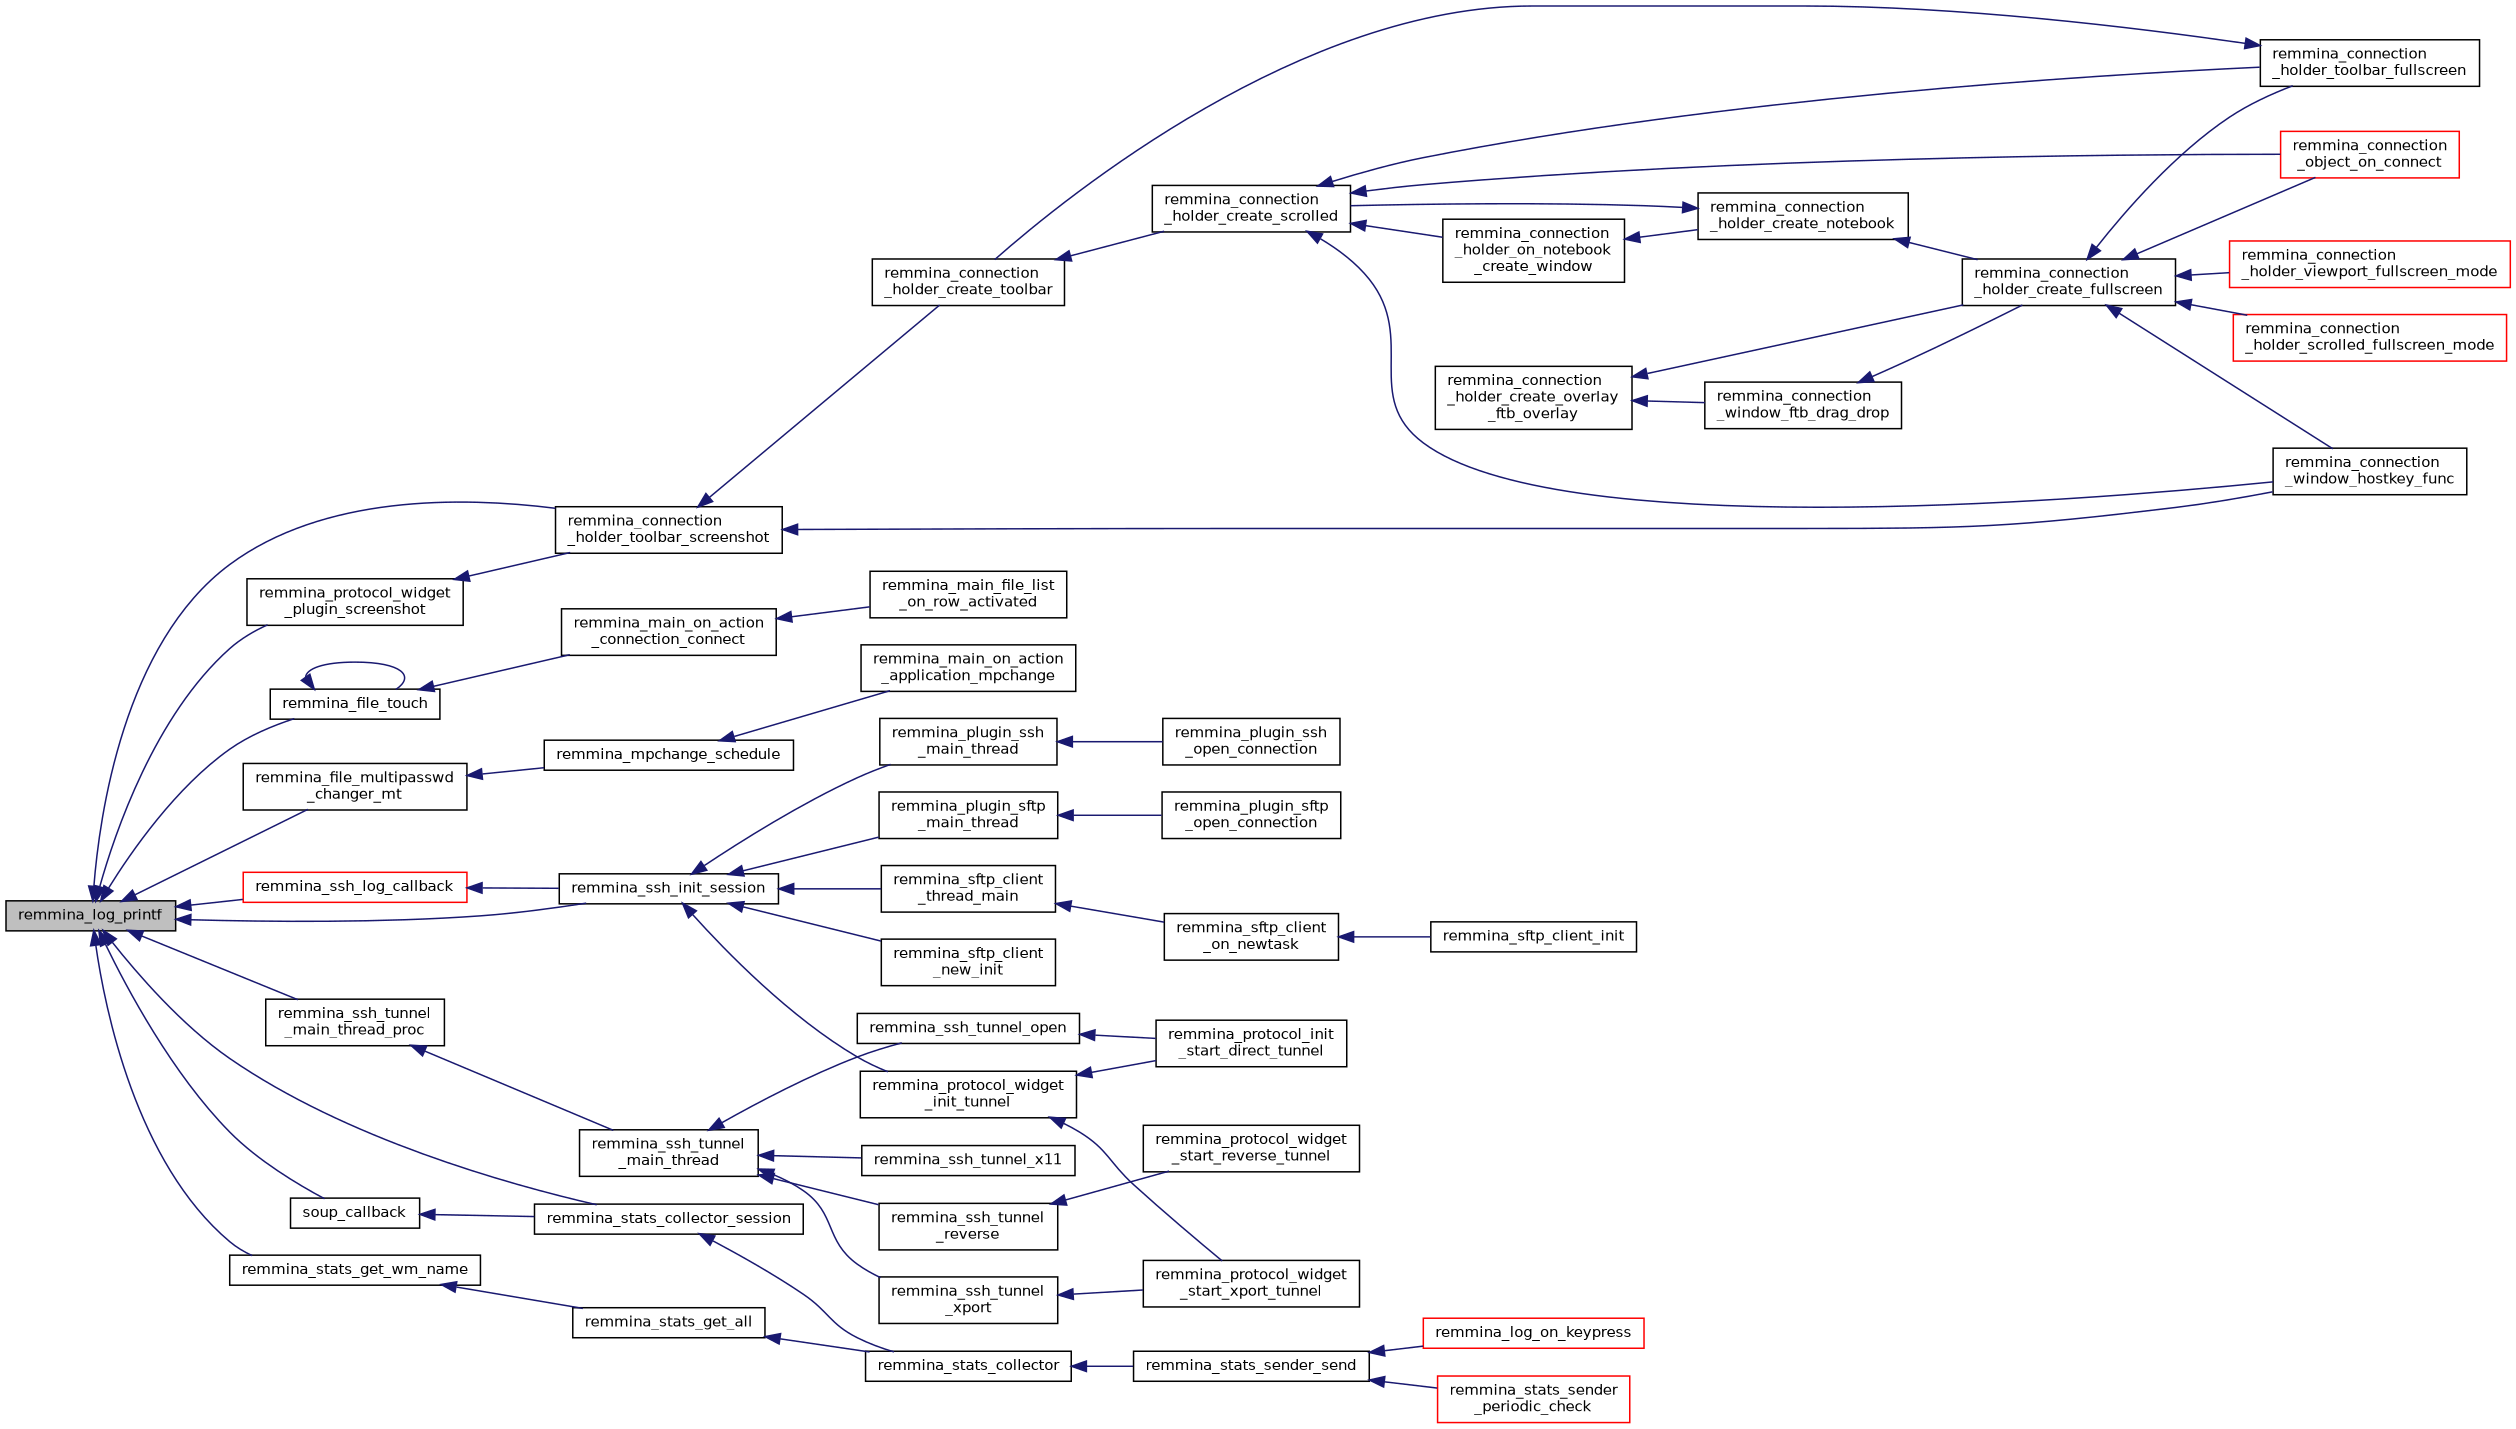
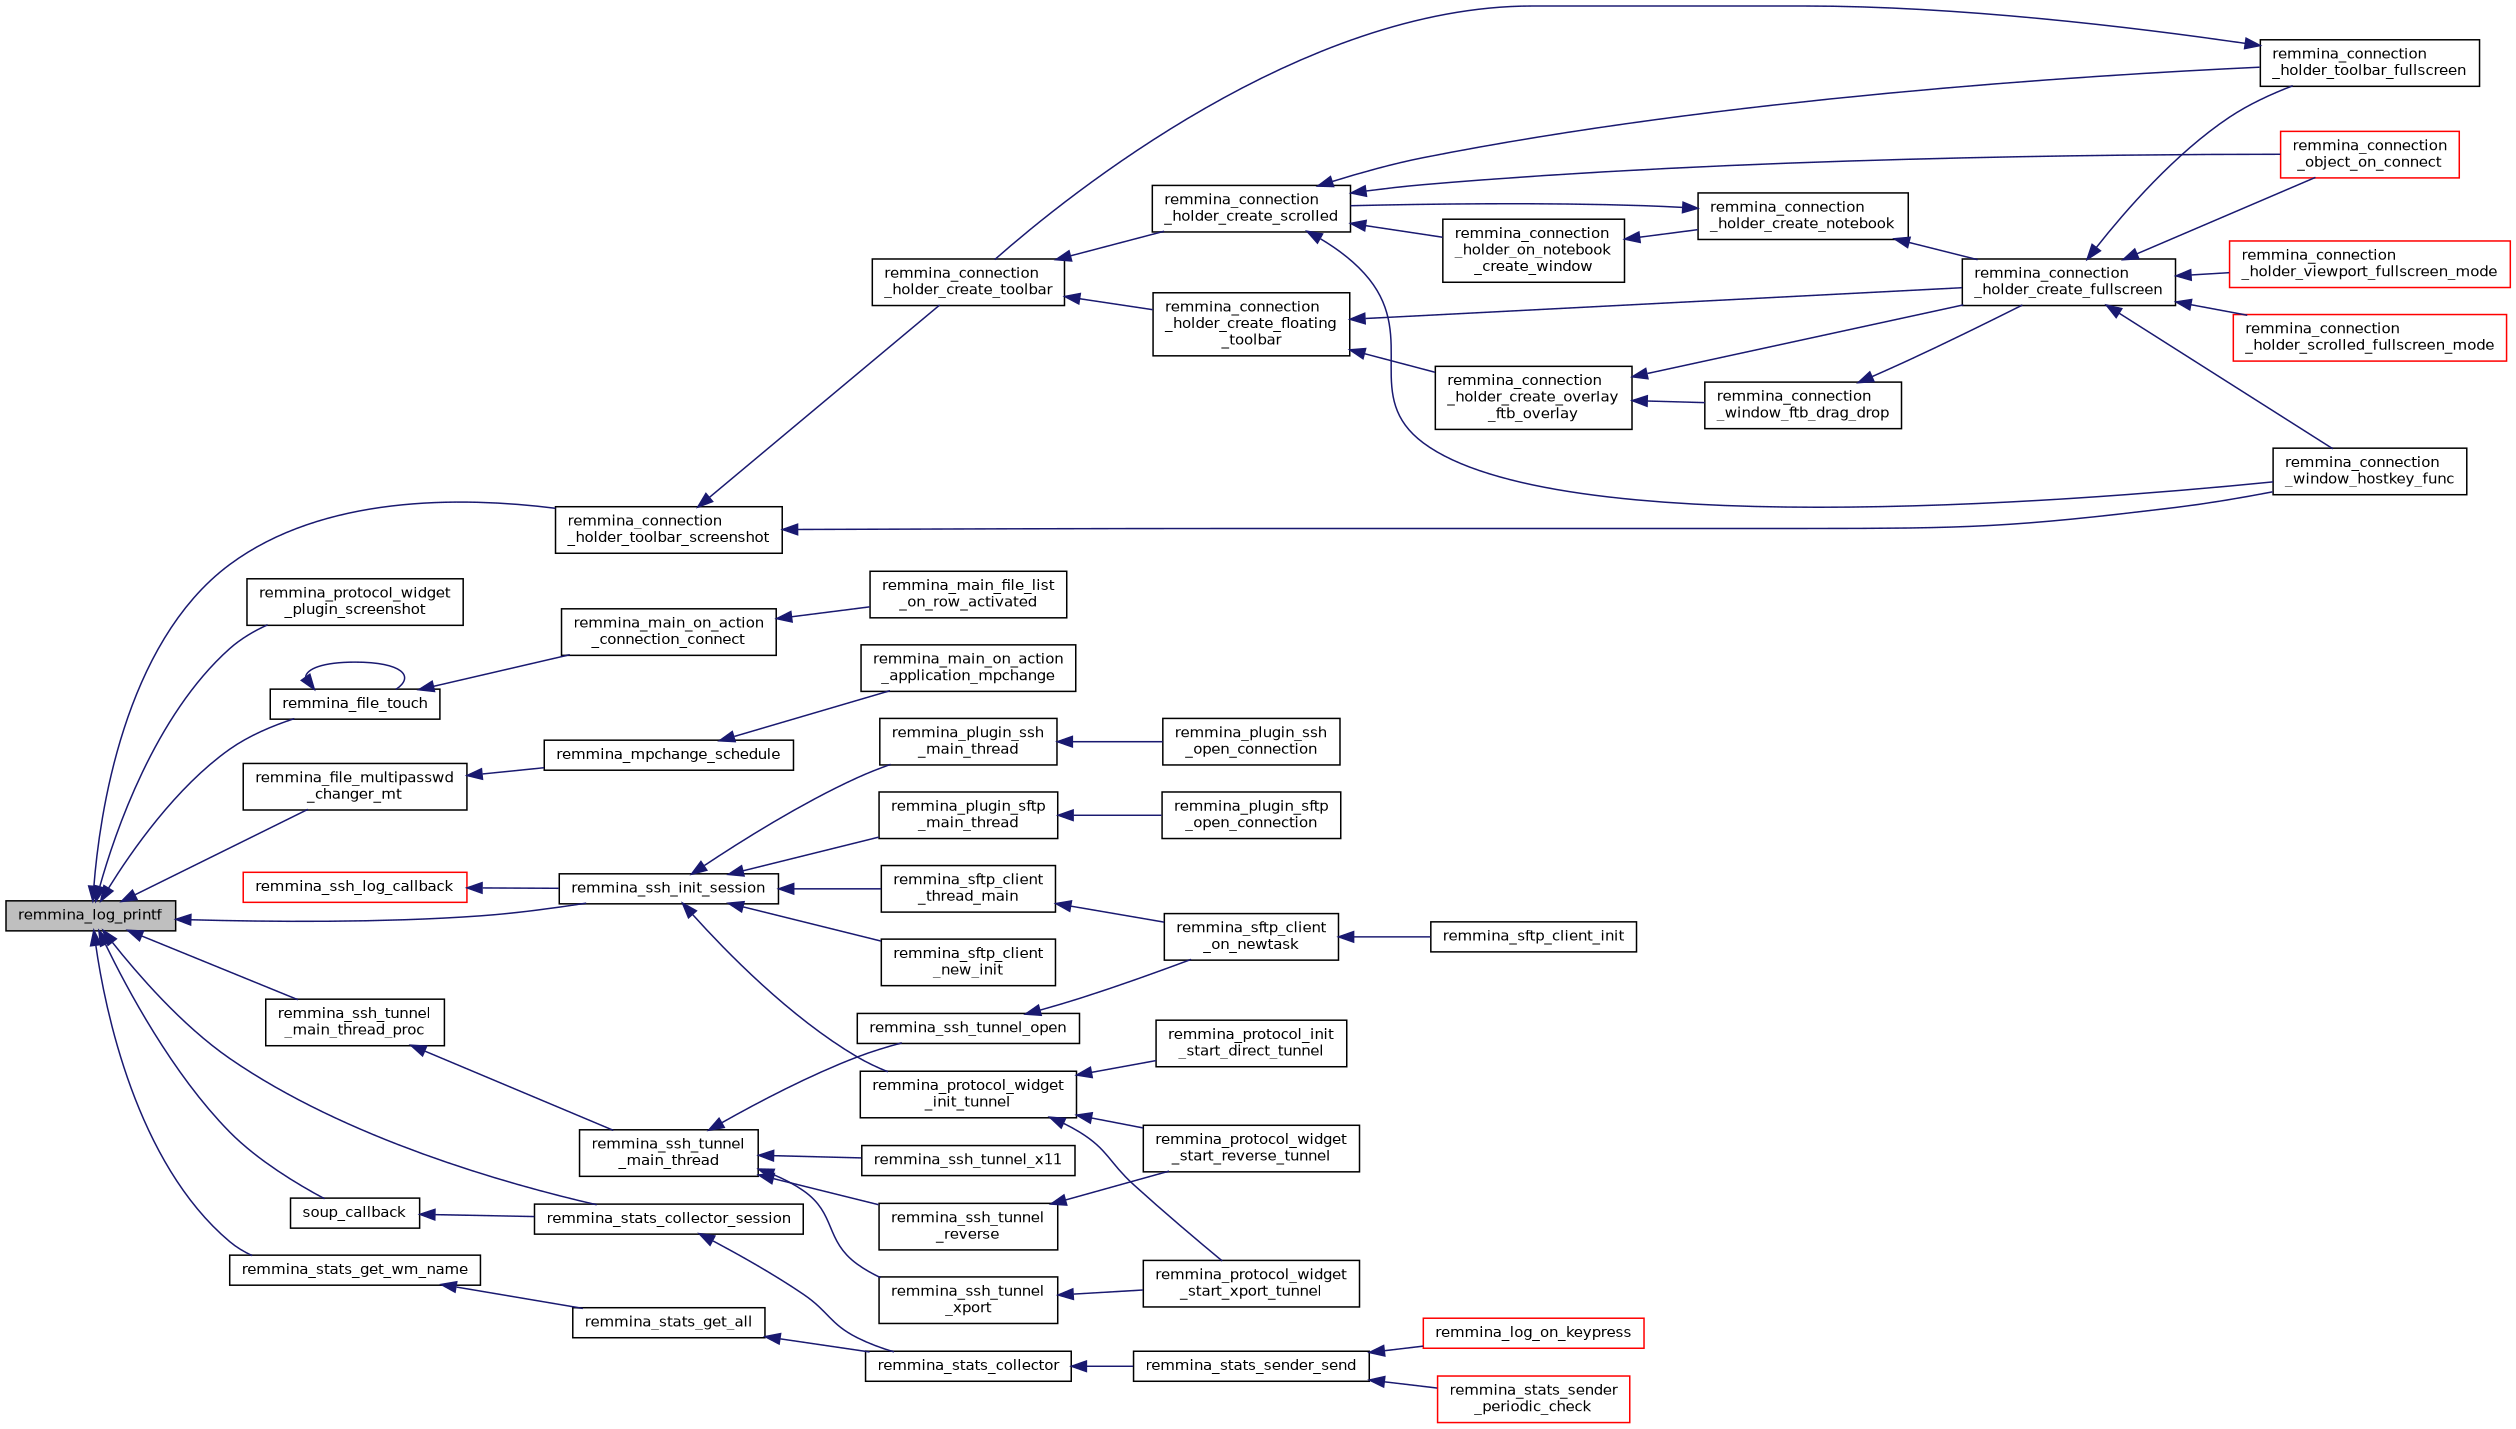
node "remmina_connection _holder_create_floating _toolbar": added
edge "remmina_connection _holder_toolbar_screenshot" -> "remmina_protocol_widget _plugin_screenshot": removed
edge "remmina_ssh_log_callback" -> "remmina_log_printf": removed
edge "remmina_protocol_init _start_direct_tunnel" -> "remmina_ssh_tunnel_open": now "remmina_sftp_client _on_newtask" -> "remmina_ssh_tunnel_open"
edge "remmina_protocol_widget _start_reverse_tunnel" -> "remmina_protocol_widget _init_tunnel": added
